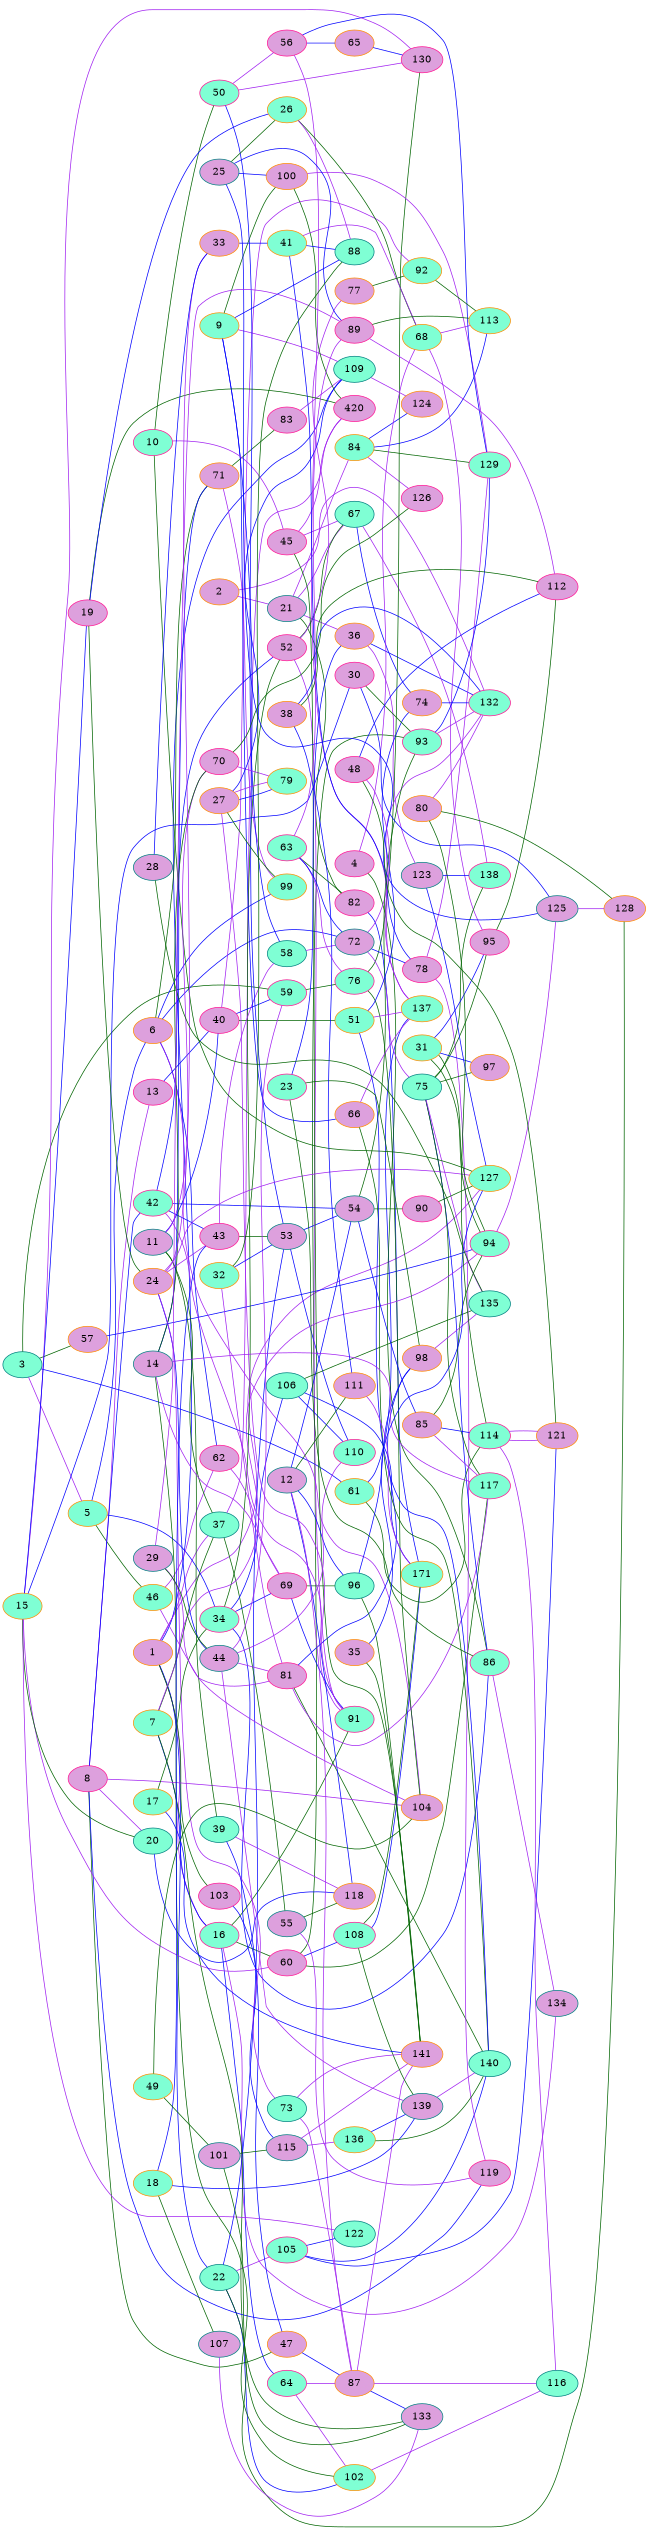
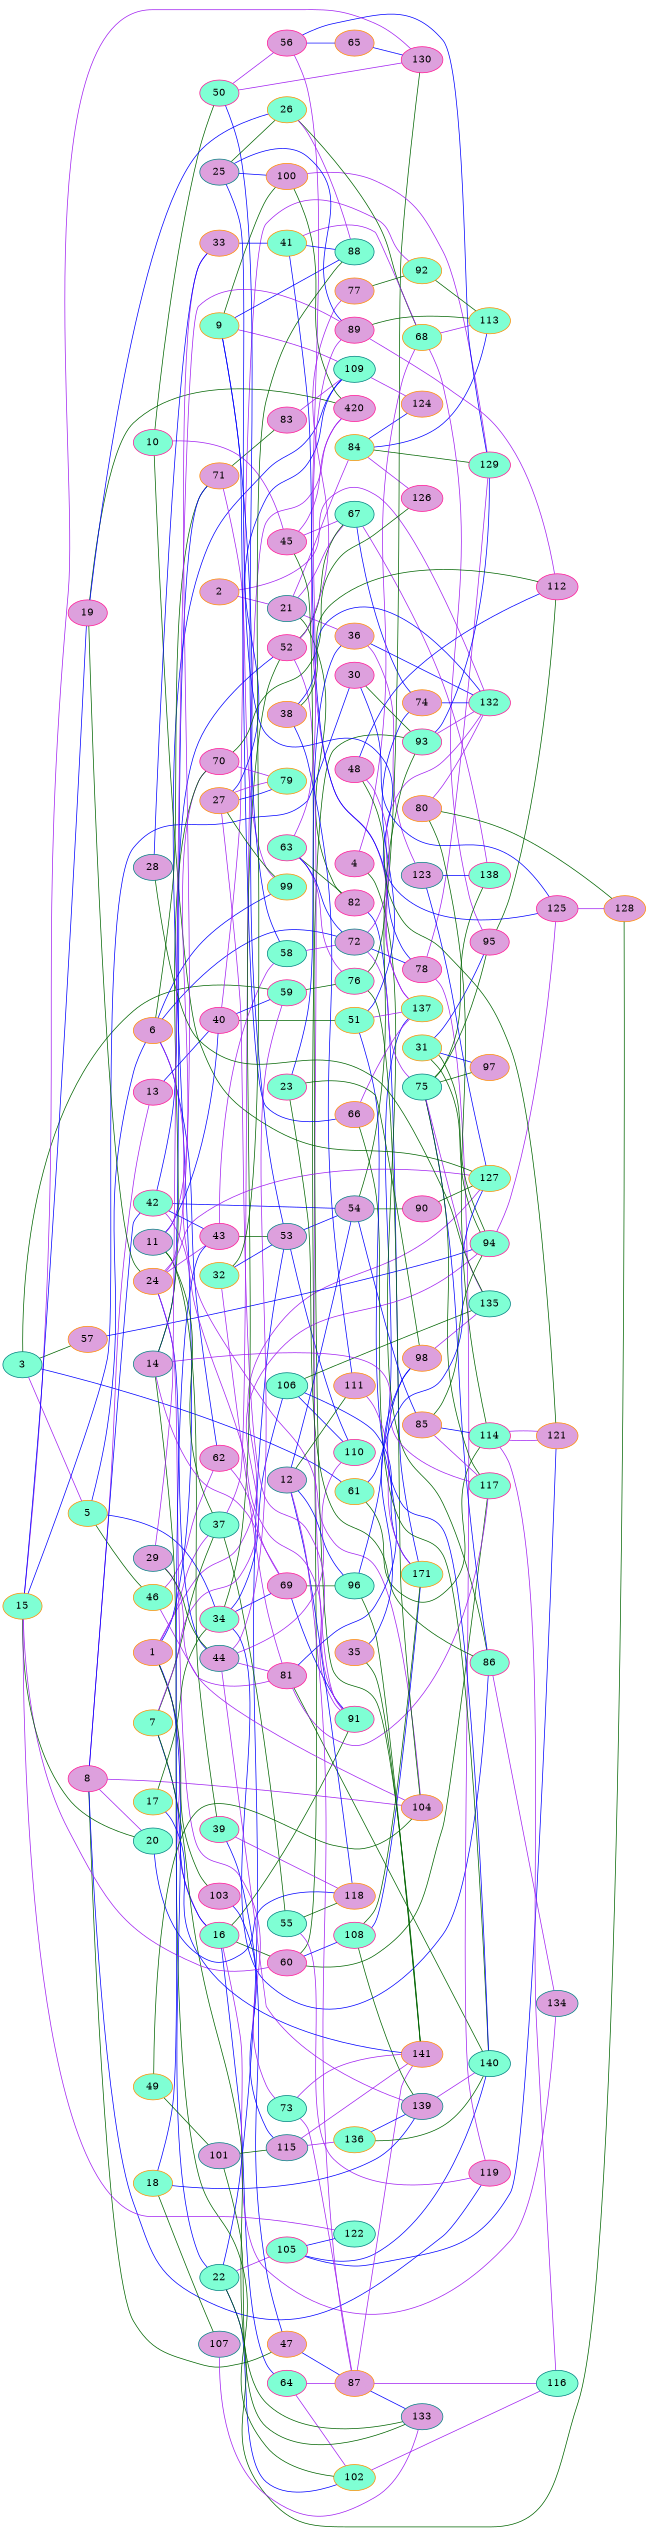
node "125": color teal -> deeppink
node "39": color teal -> deeppink
node "55": fillcolor plum -> aquamarine
